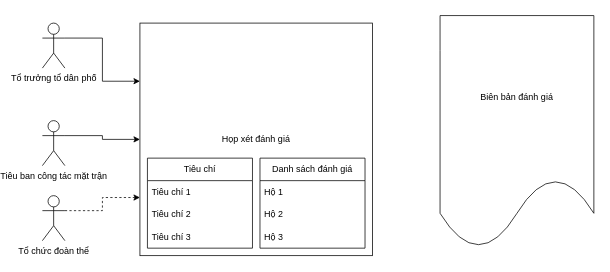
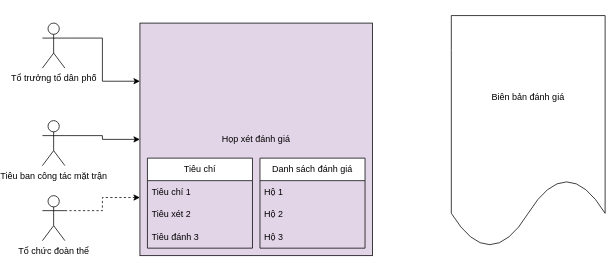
node "Biên bản đánh giá": moved (517, 132) -> (528, 132)
node "Họp xét đánh giá": fillcolor #ffffff -> #e1d5e7
node "Tiêu chí 2": label "Tiêu chí 2" -> "Tiêu xét 2"
node "Tiêu chí 3": label "Tiêu chí 3" -> "Tiêu đánh 3"
